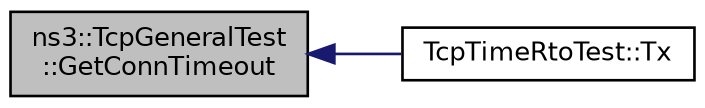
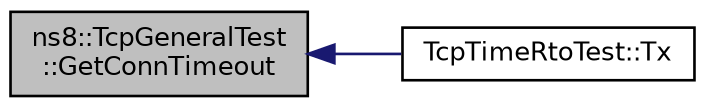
node "ns3::TcpGeneralTest ::GetConnTimeout": label "ns3::TcpGeneralTest ::GetConnTimeout" -> "ns8::TcpGeneralTest ::GetConnTimeout"
